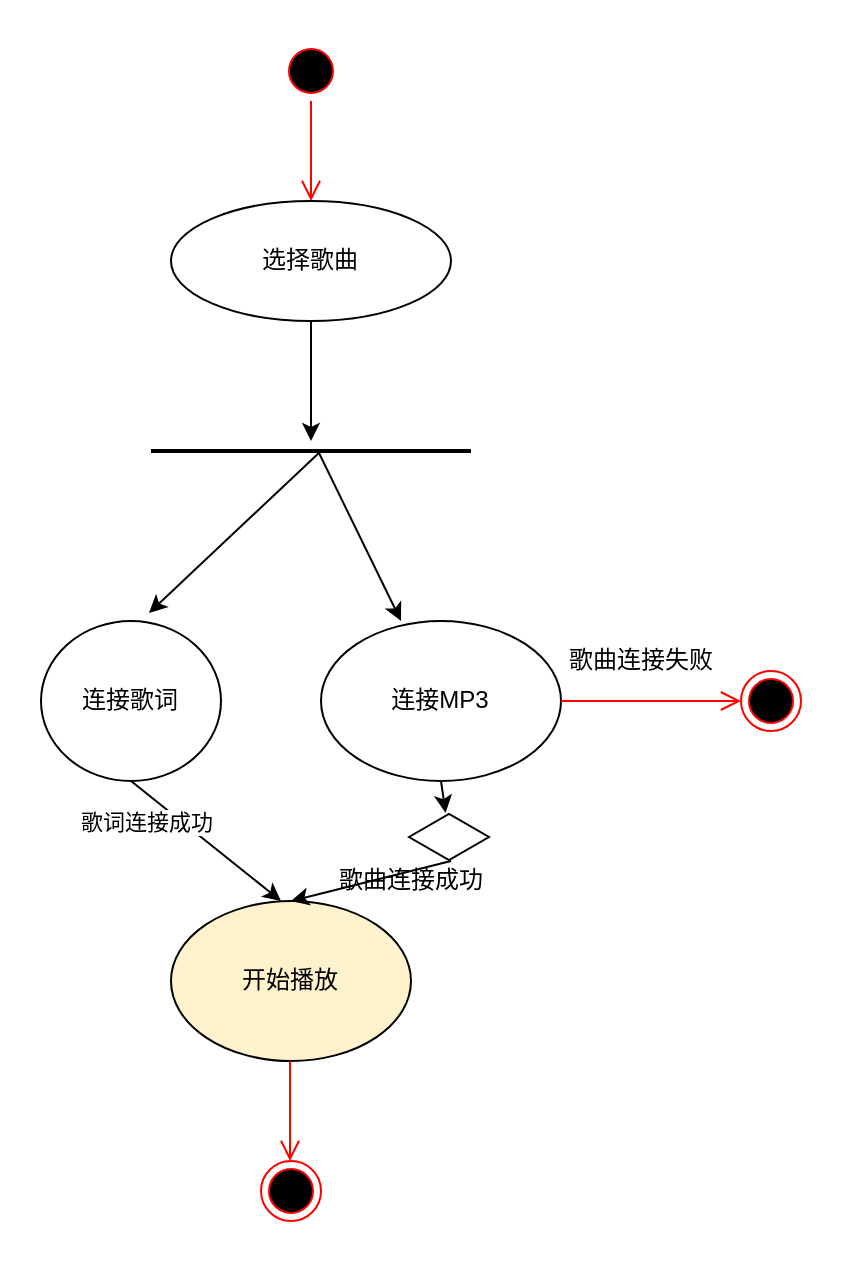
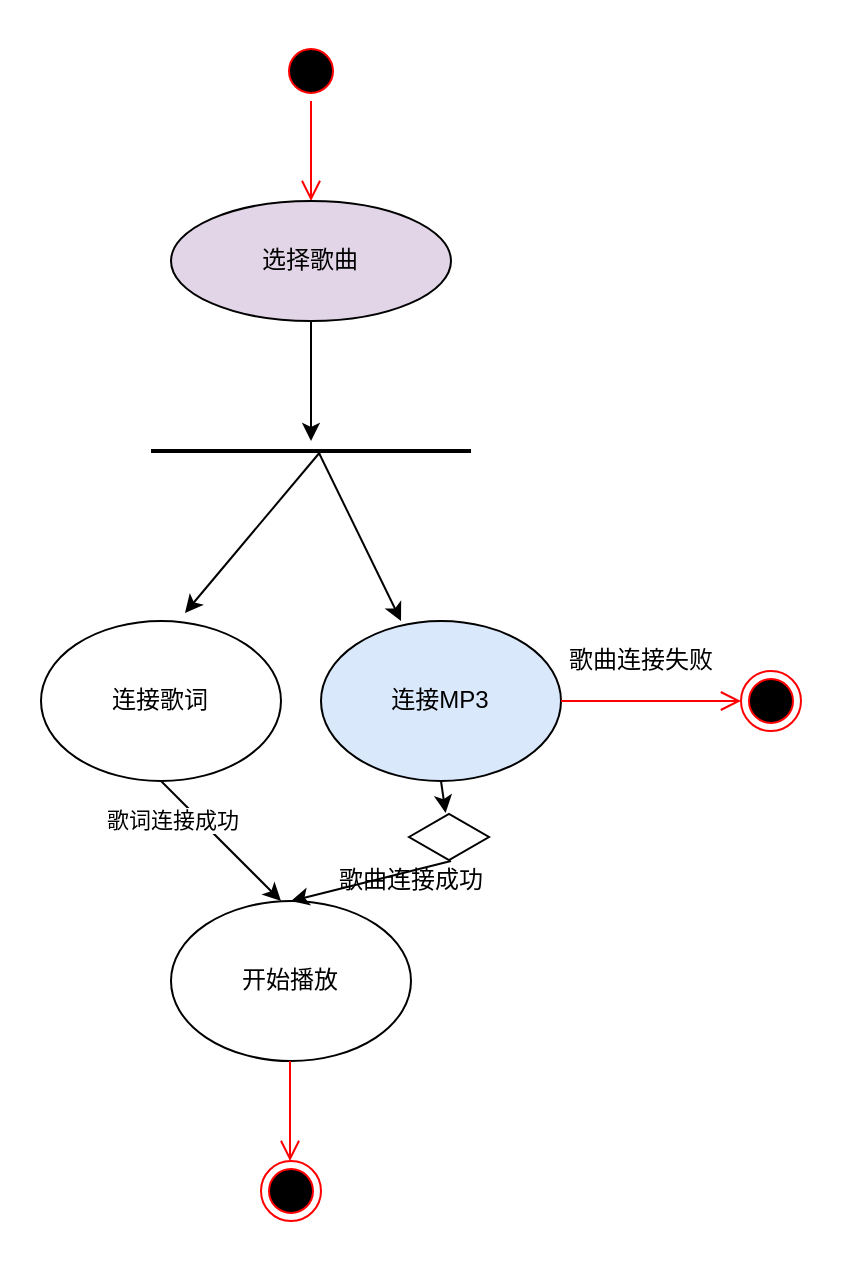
node "选择歌曲": fillcolor #ffffff -> #e1d5e7
node "连接歌词": size 180x160 -> 240x160
node "连接MP3": fillcolor #ffffff -> #dae8fc
node "开始播放": fillcolor #fff2cc -> #ffffff
